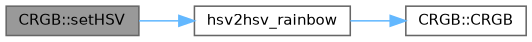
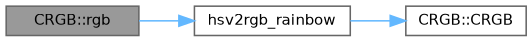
node "CRGB::setHSV": label "CRGB::setHSV" -> "CRGB::rgb"
node "hsv2hsv_rainbow": label "hsv2hsv_rainbow" -> "hsv2rgb_rainbow"
